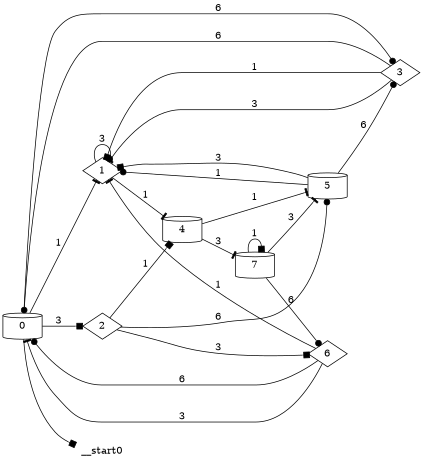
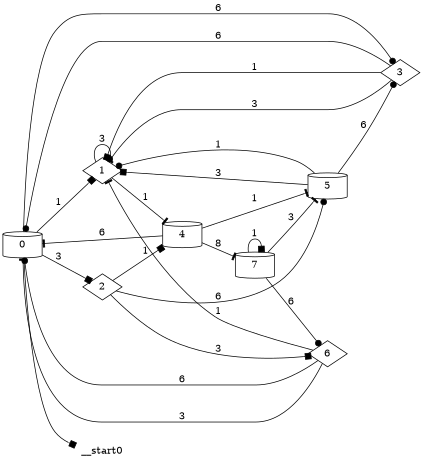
edge "4" -> "0": added, label "6"
edge "4" -> "7": label "3" -> "8"
edge "0" -> "1": arrowhead tee -> box
